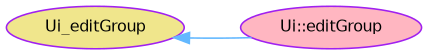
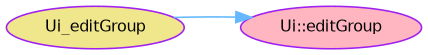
edge "Ui::editGroup" -> "Ui_editGroup": reversed
